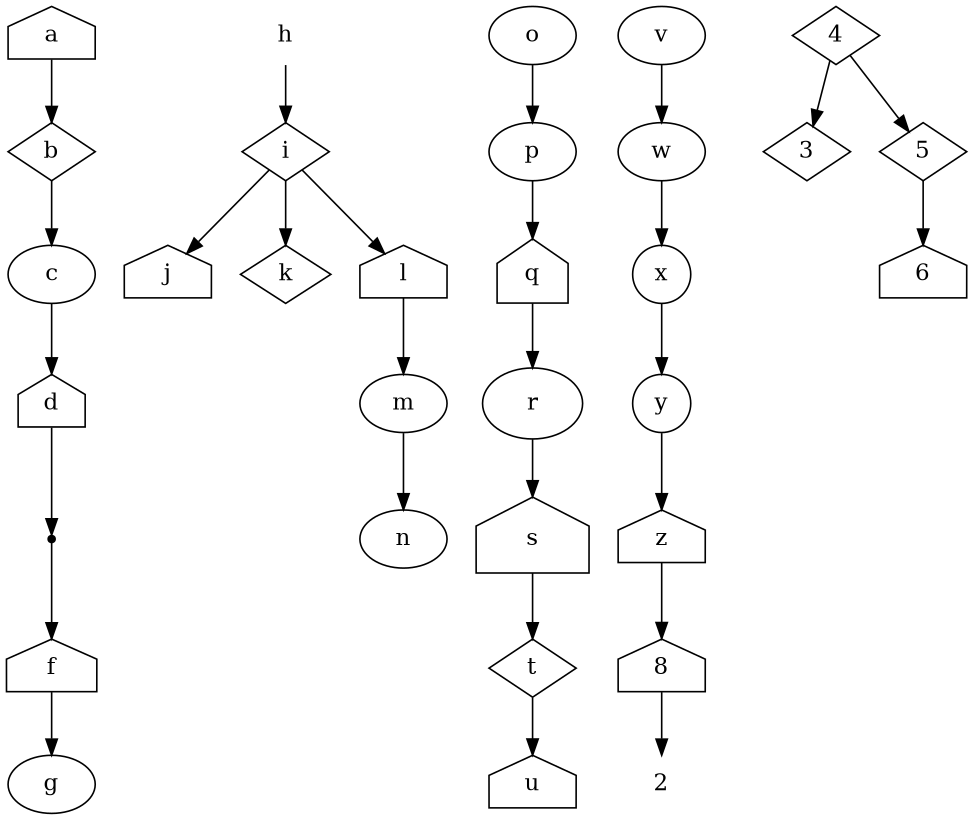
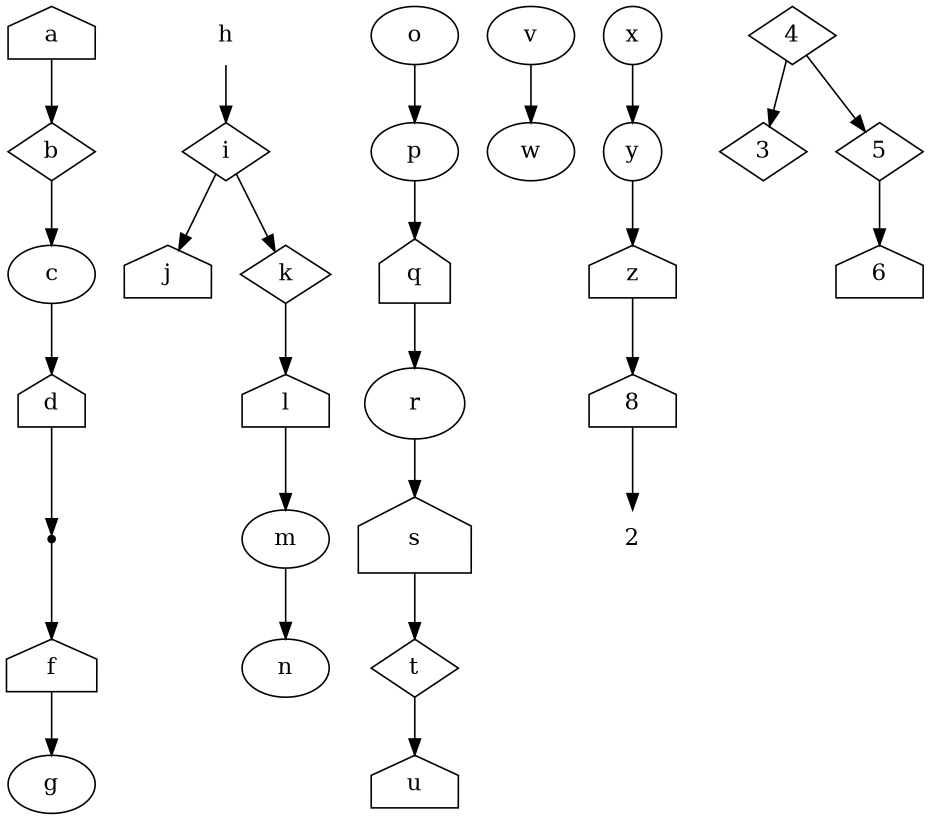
edge "w" -> "x": removed
edge "i" -> "l": now "k" -> "l"
